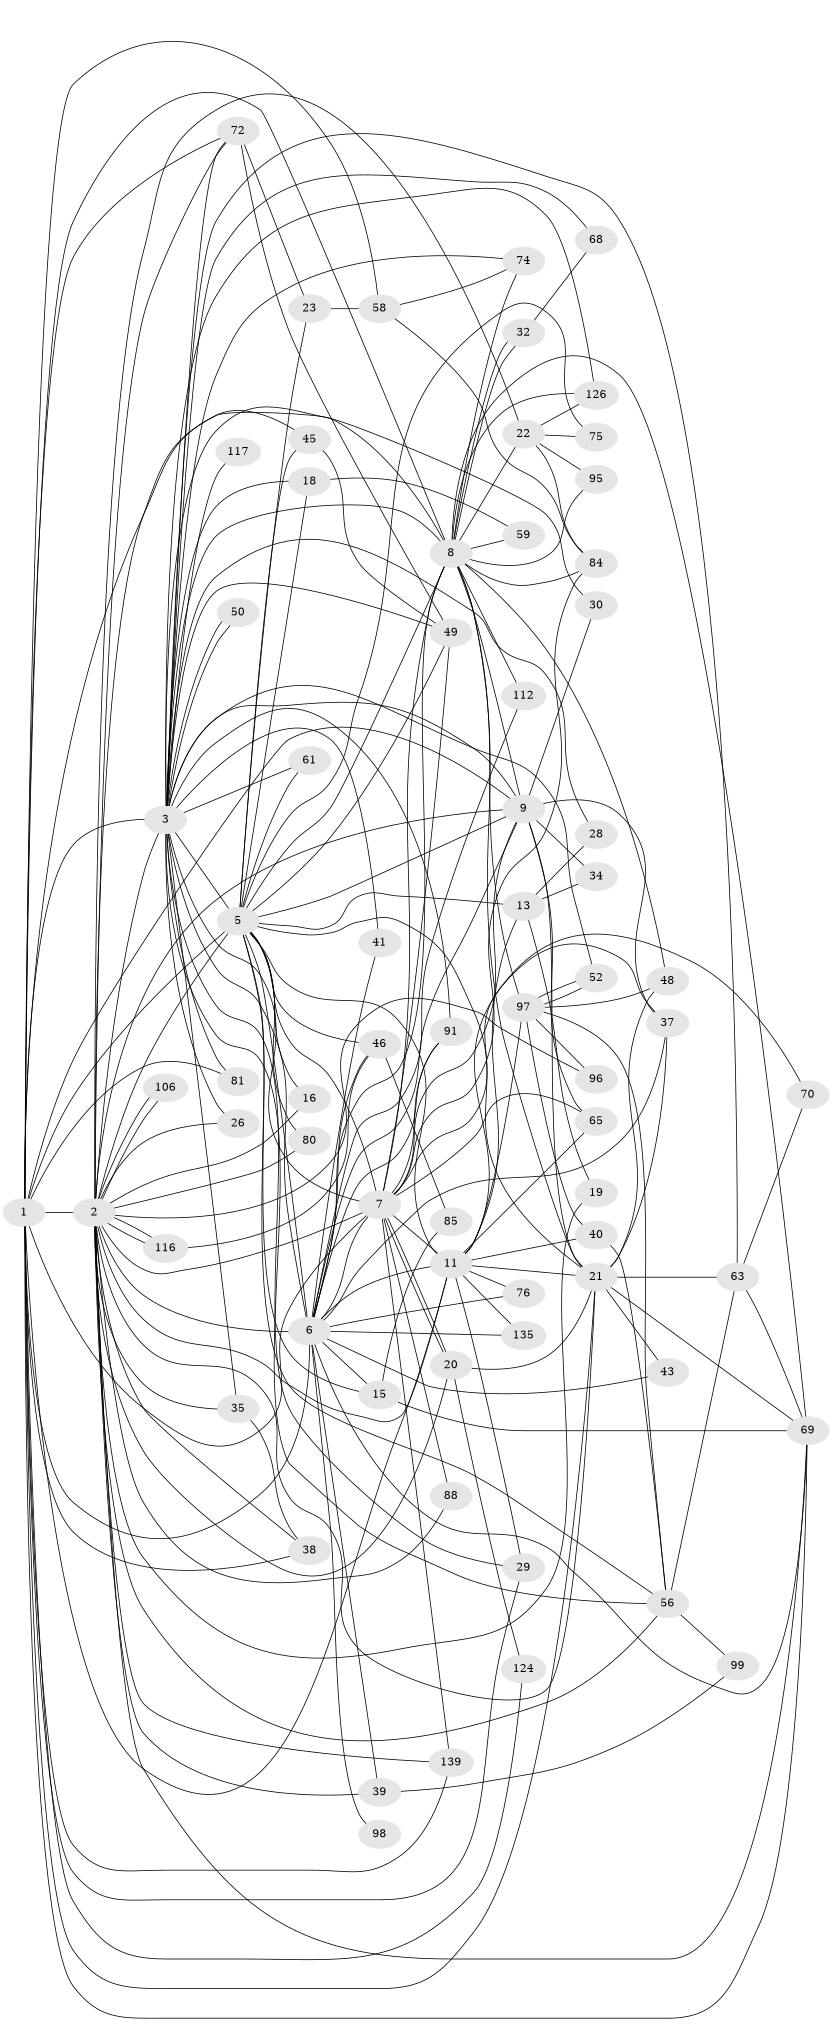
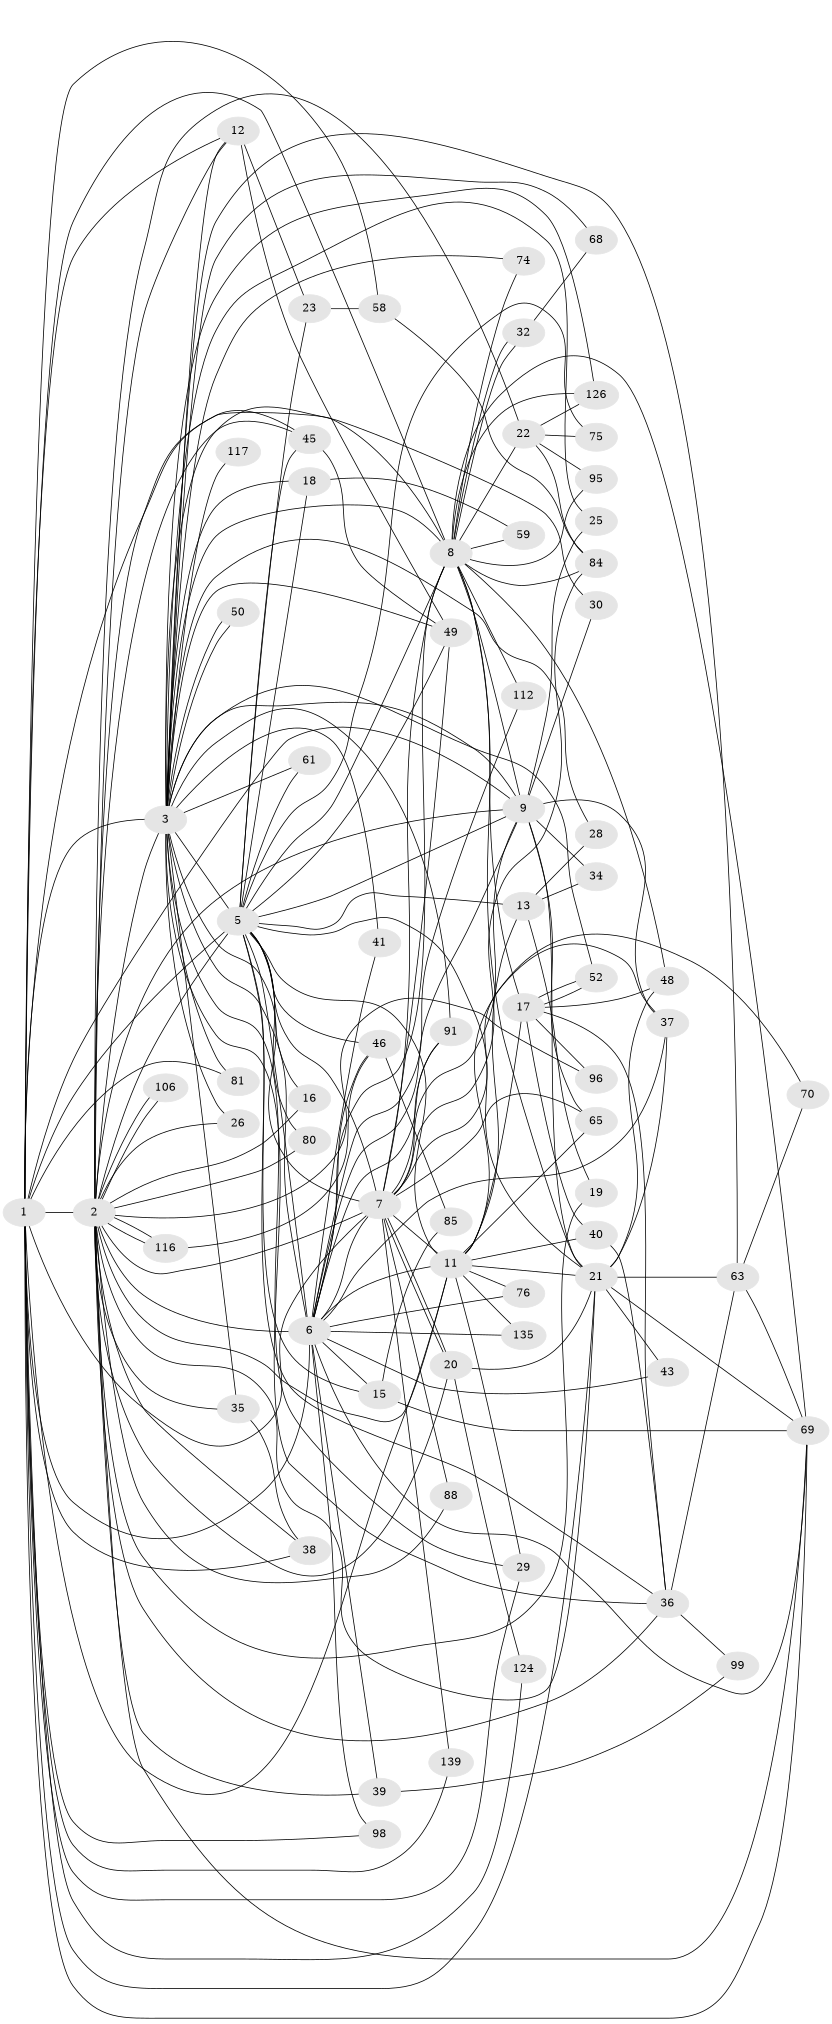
node "72": label "72" -> "12"
edge "74" -- "58": removed
node "25": added
node "97": label "97" -> "17"
node "56": label "56" -> "36"
edge "2" -- "139": now "2" -- "45"
edge "1" -- "98": added
